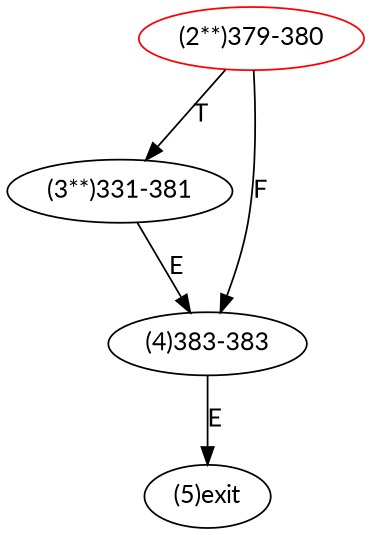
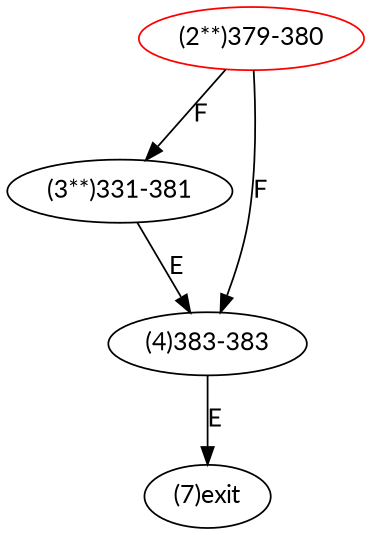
edge "(2**)379-380" -> "(3**)331-381": label "T" -> "F"
node "(5)exit": label "(5)exit" -> "(7)exit"
